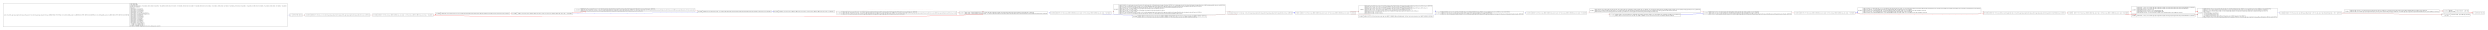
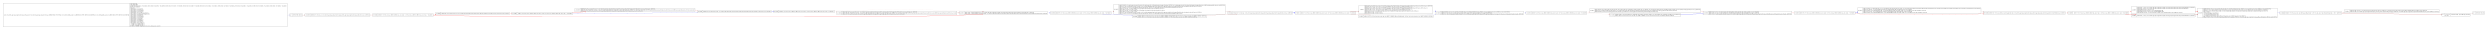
node "66: 0x00b1": removed
